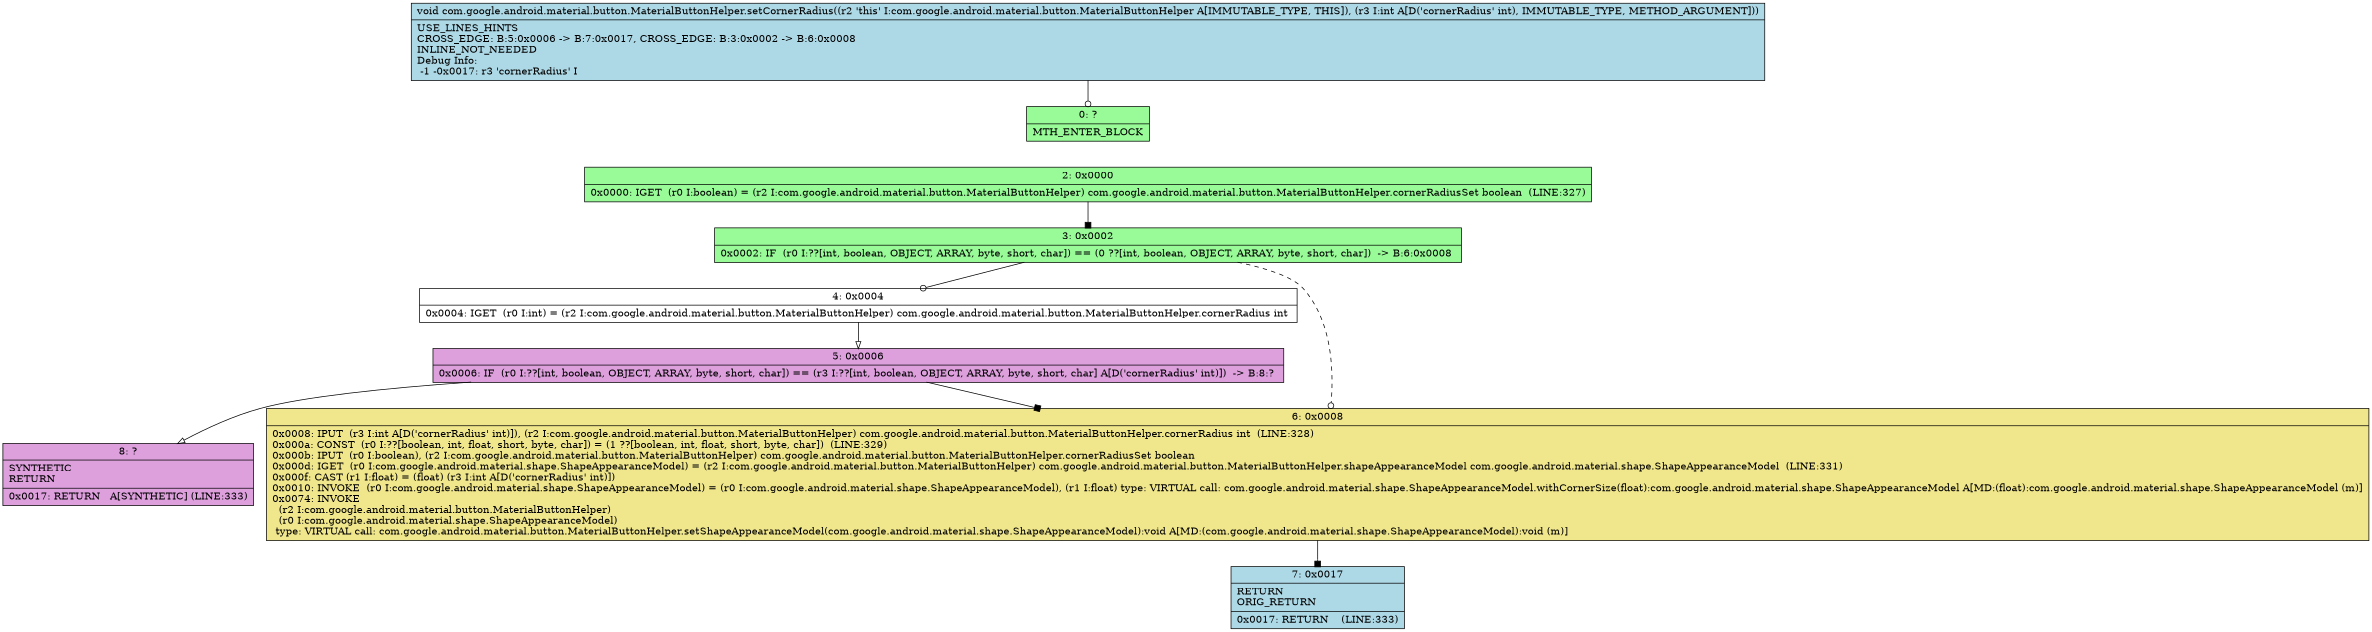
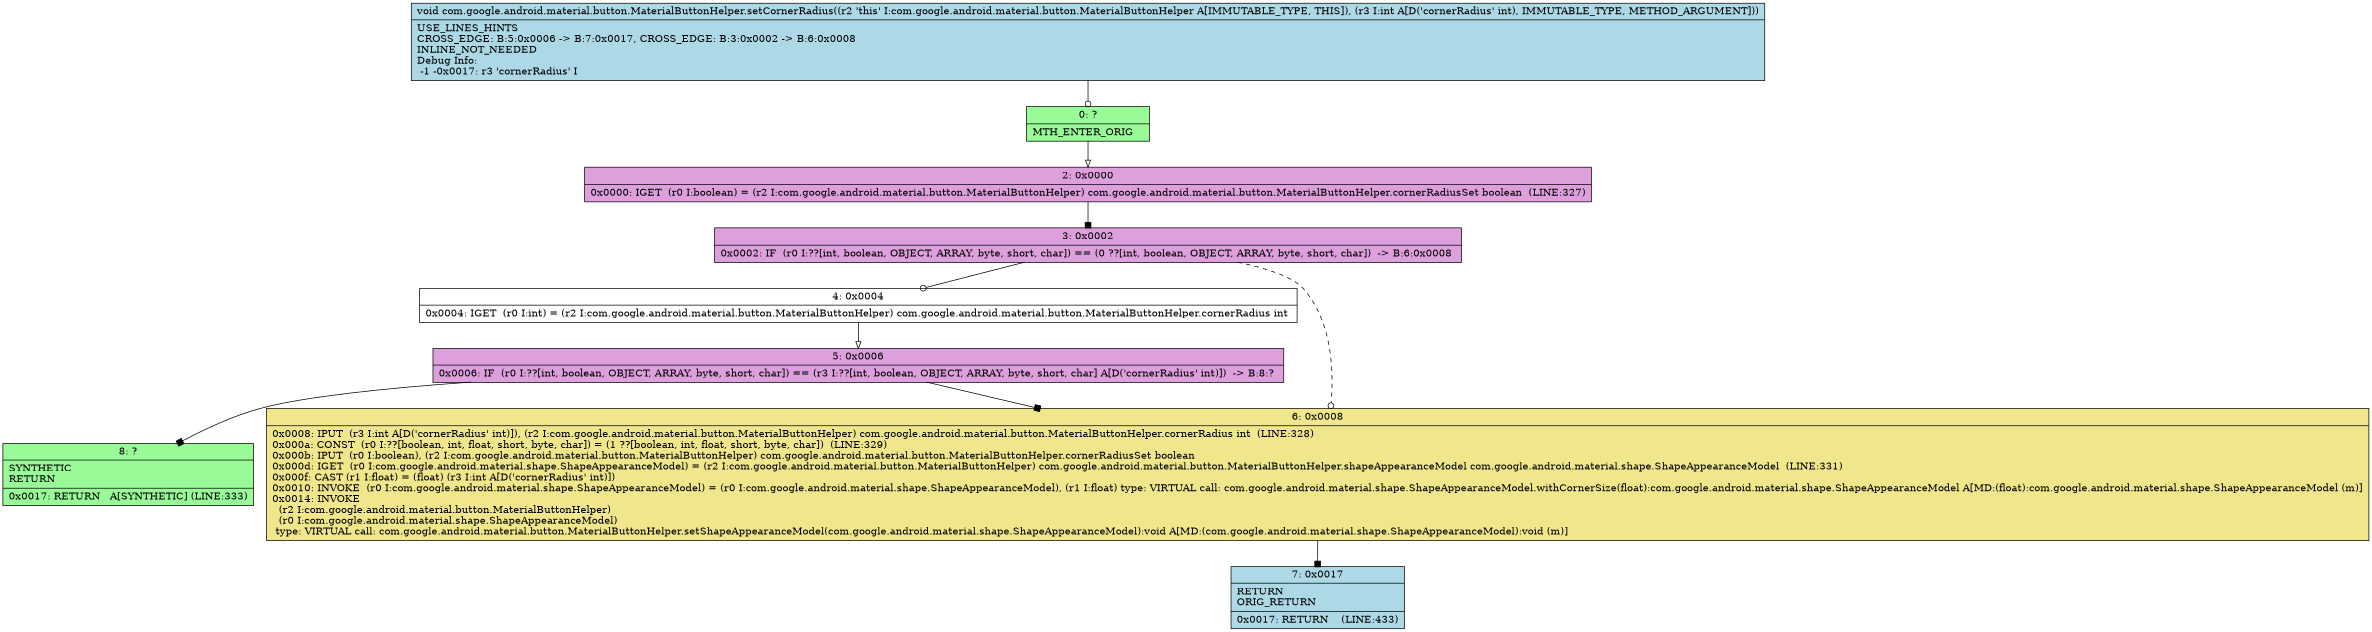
node "0: ?": text "MTH_ENTER_BLOCK" -> "MTH_ENTER_ORIG"
edge "0: ?" -> "2: 0x0000": added
node "2: 0x0000": fillcolor palegreen -> plum
node "3: 0x0002": fillcolor palegreen -> plum
edge "5: 0x0006" -> "8: ?": arrowhead onormal -> box
node "8: ?": fillcolor plum -> palegreen
node "6: 0x0008": text "0x0074: INVOKE" -> "0x0014: INVOKE"
node "7: 0x0017": text "0x0017: RETURN    (LINE:333)" -> "0x0017: RETURN    (LINE:433)"
